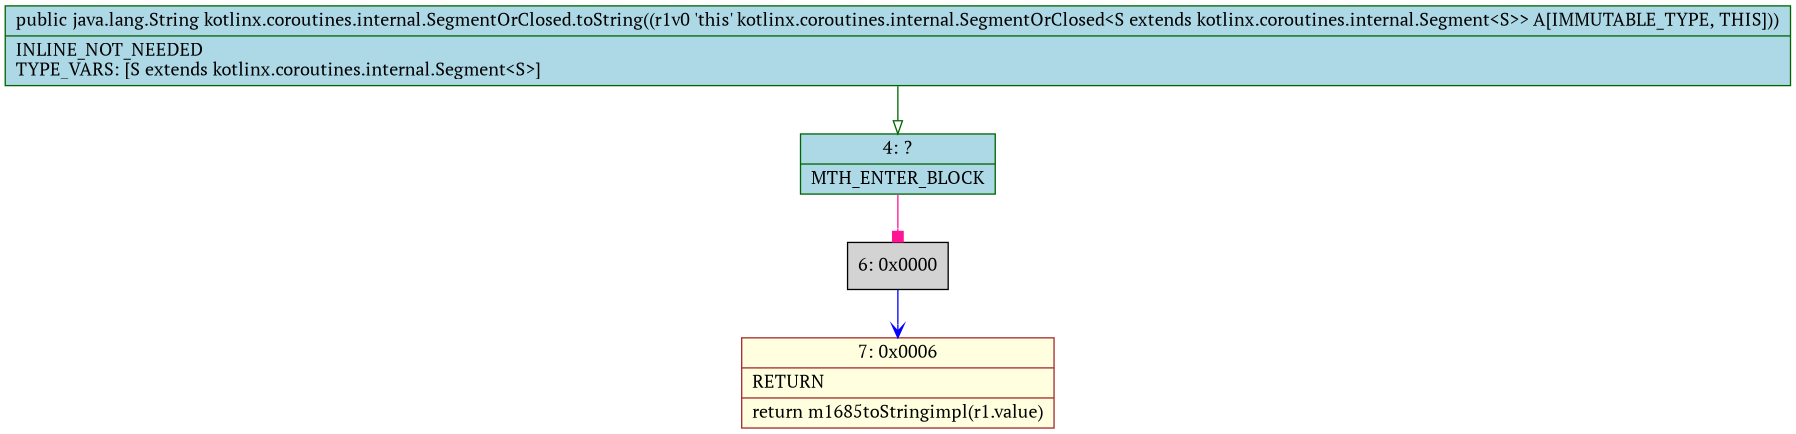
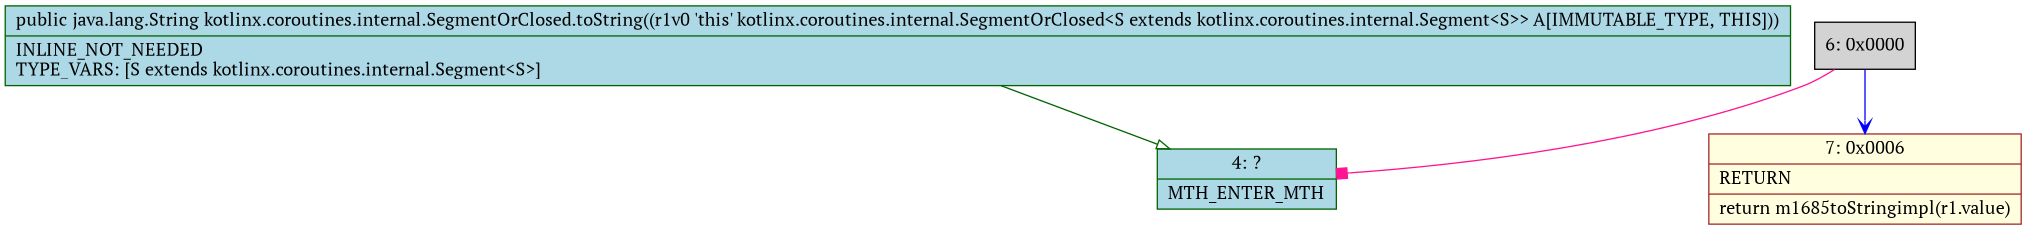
node "4: ?": text "MTH_ENTER_BLOCK" -> "MTH_ENTER_MTH"
edge "4: ?" -> "6: 0x0000": reversed
